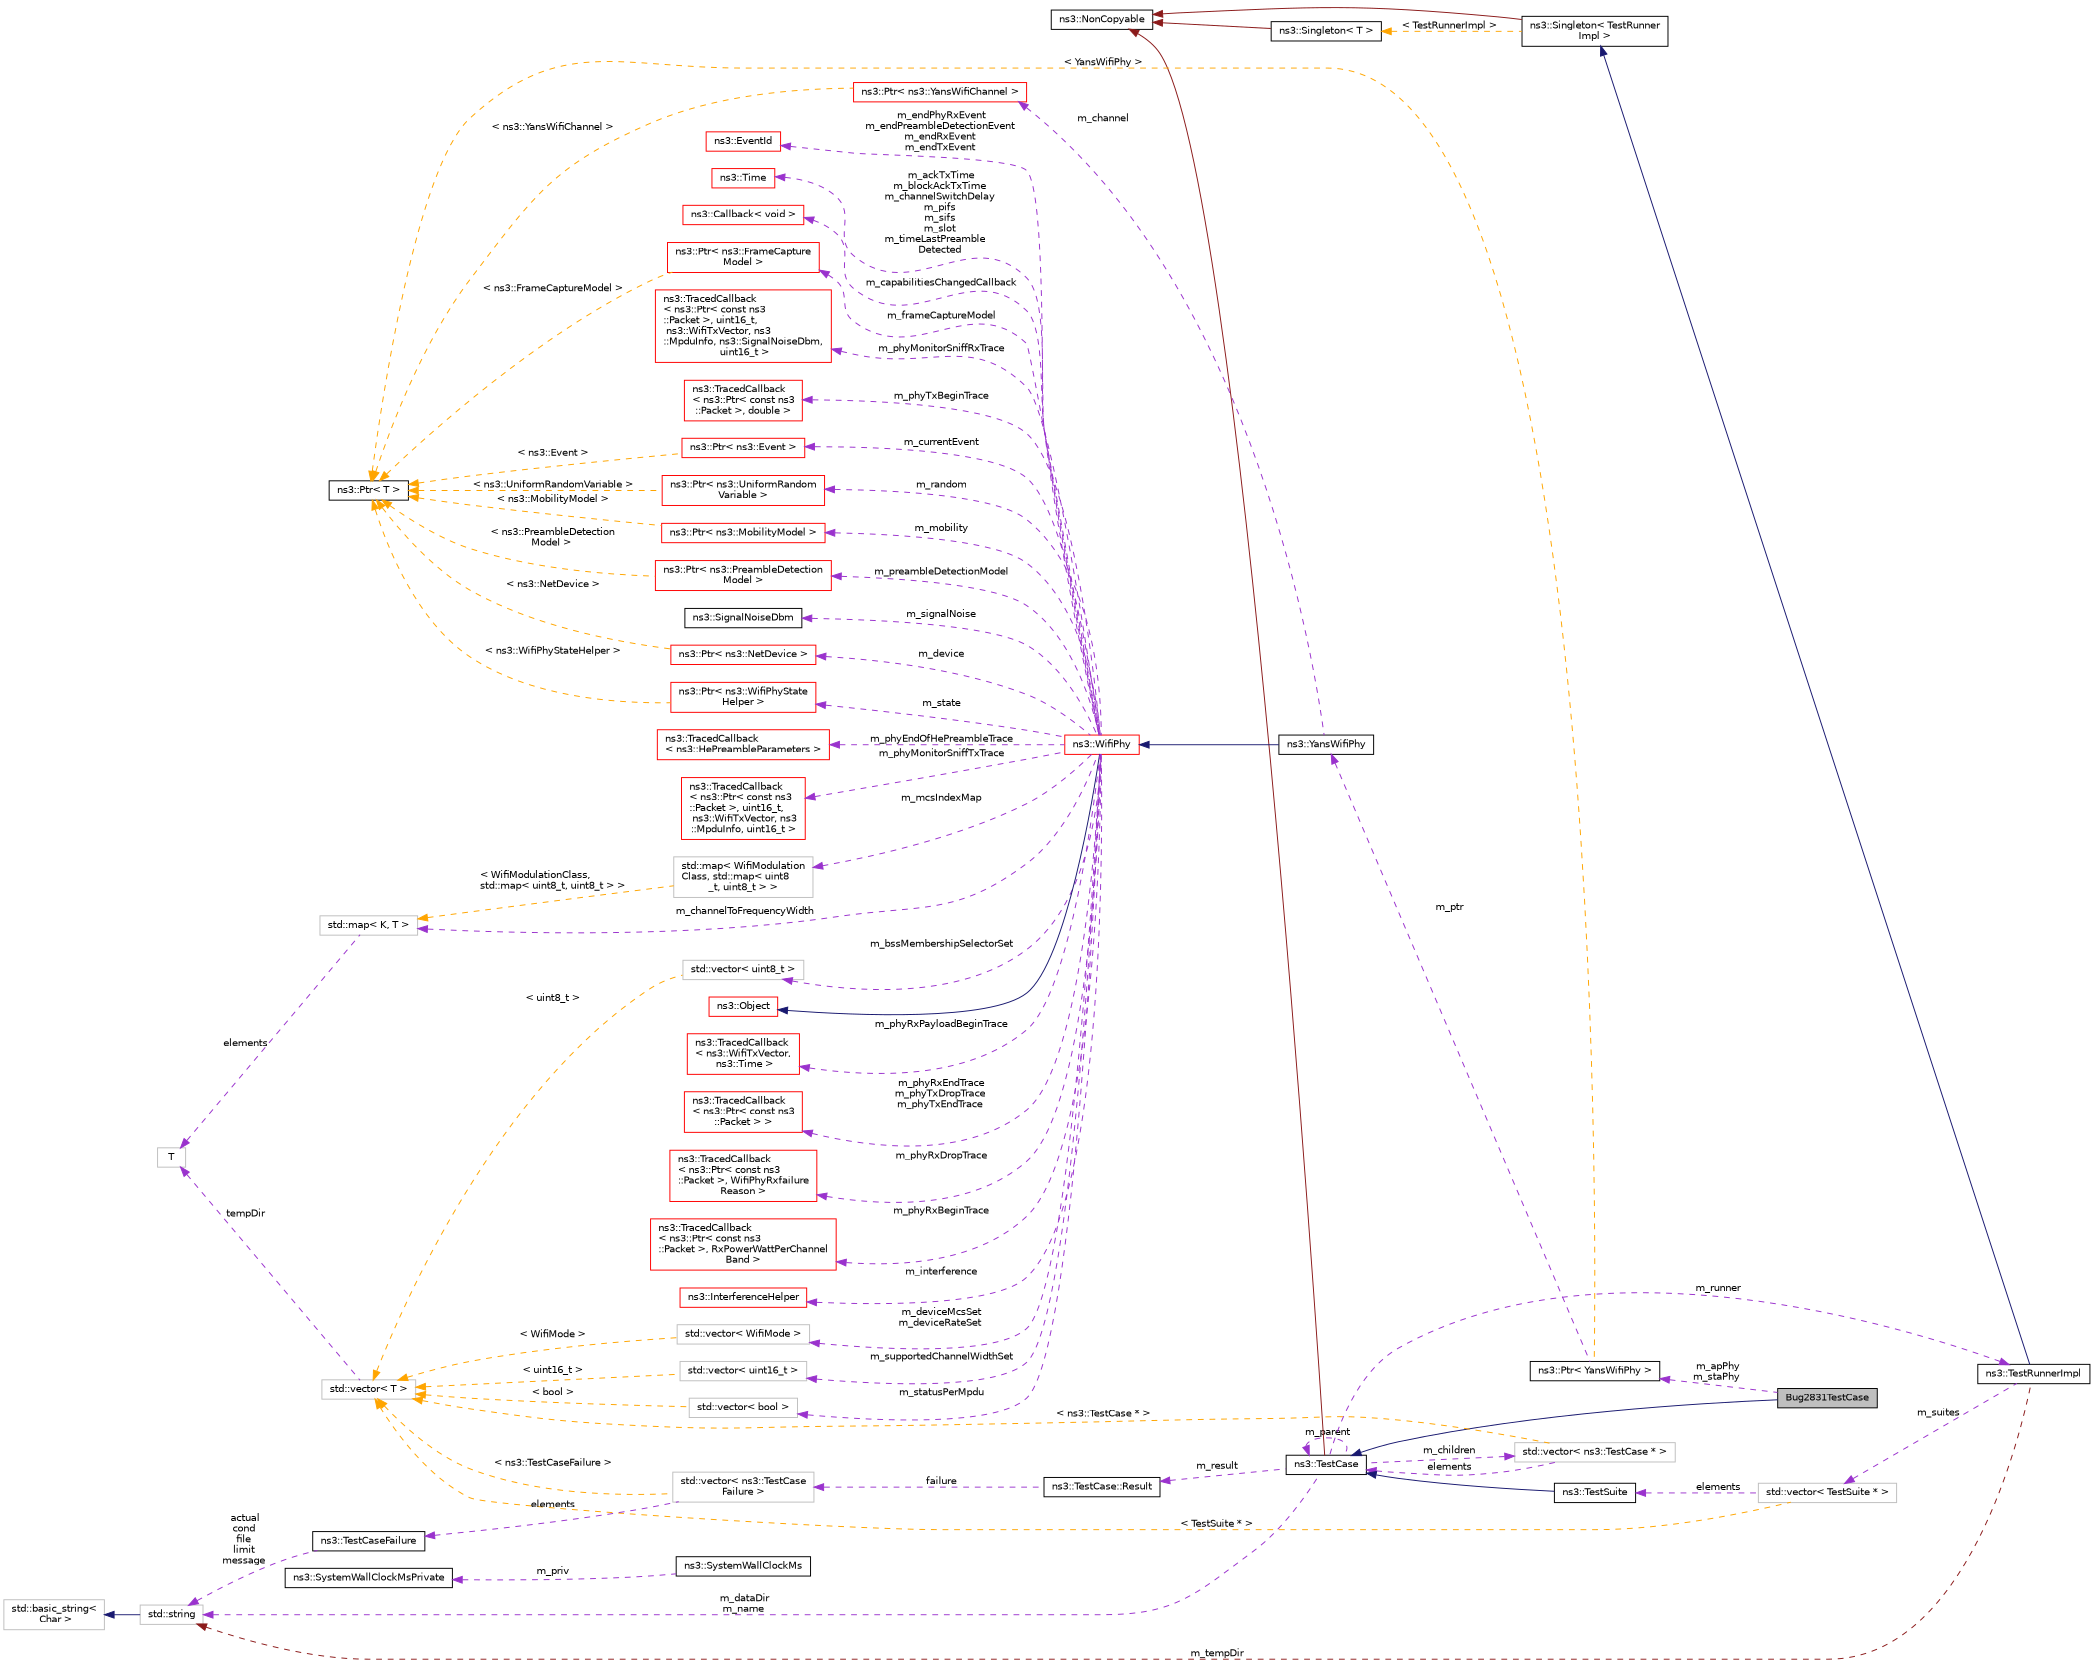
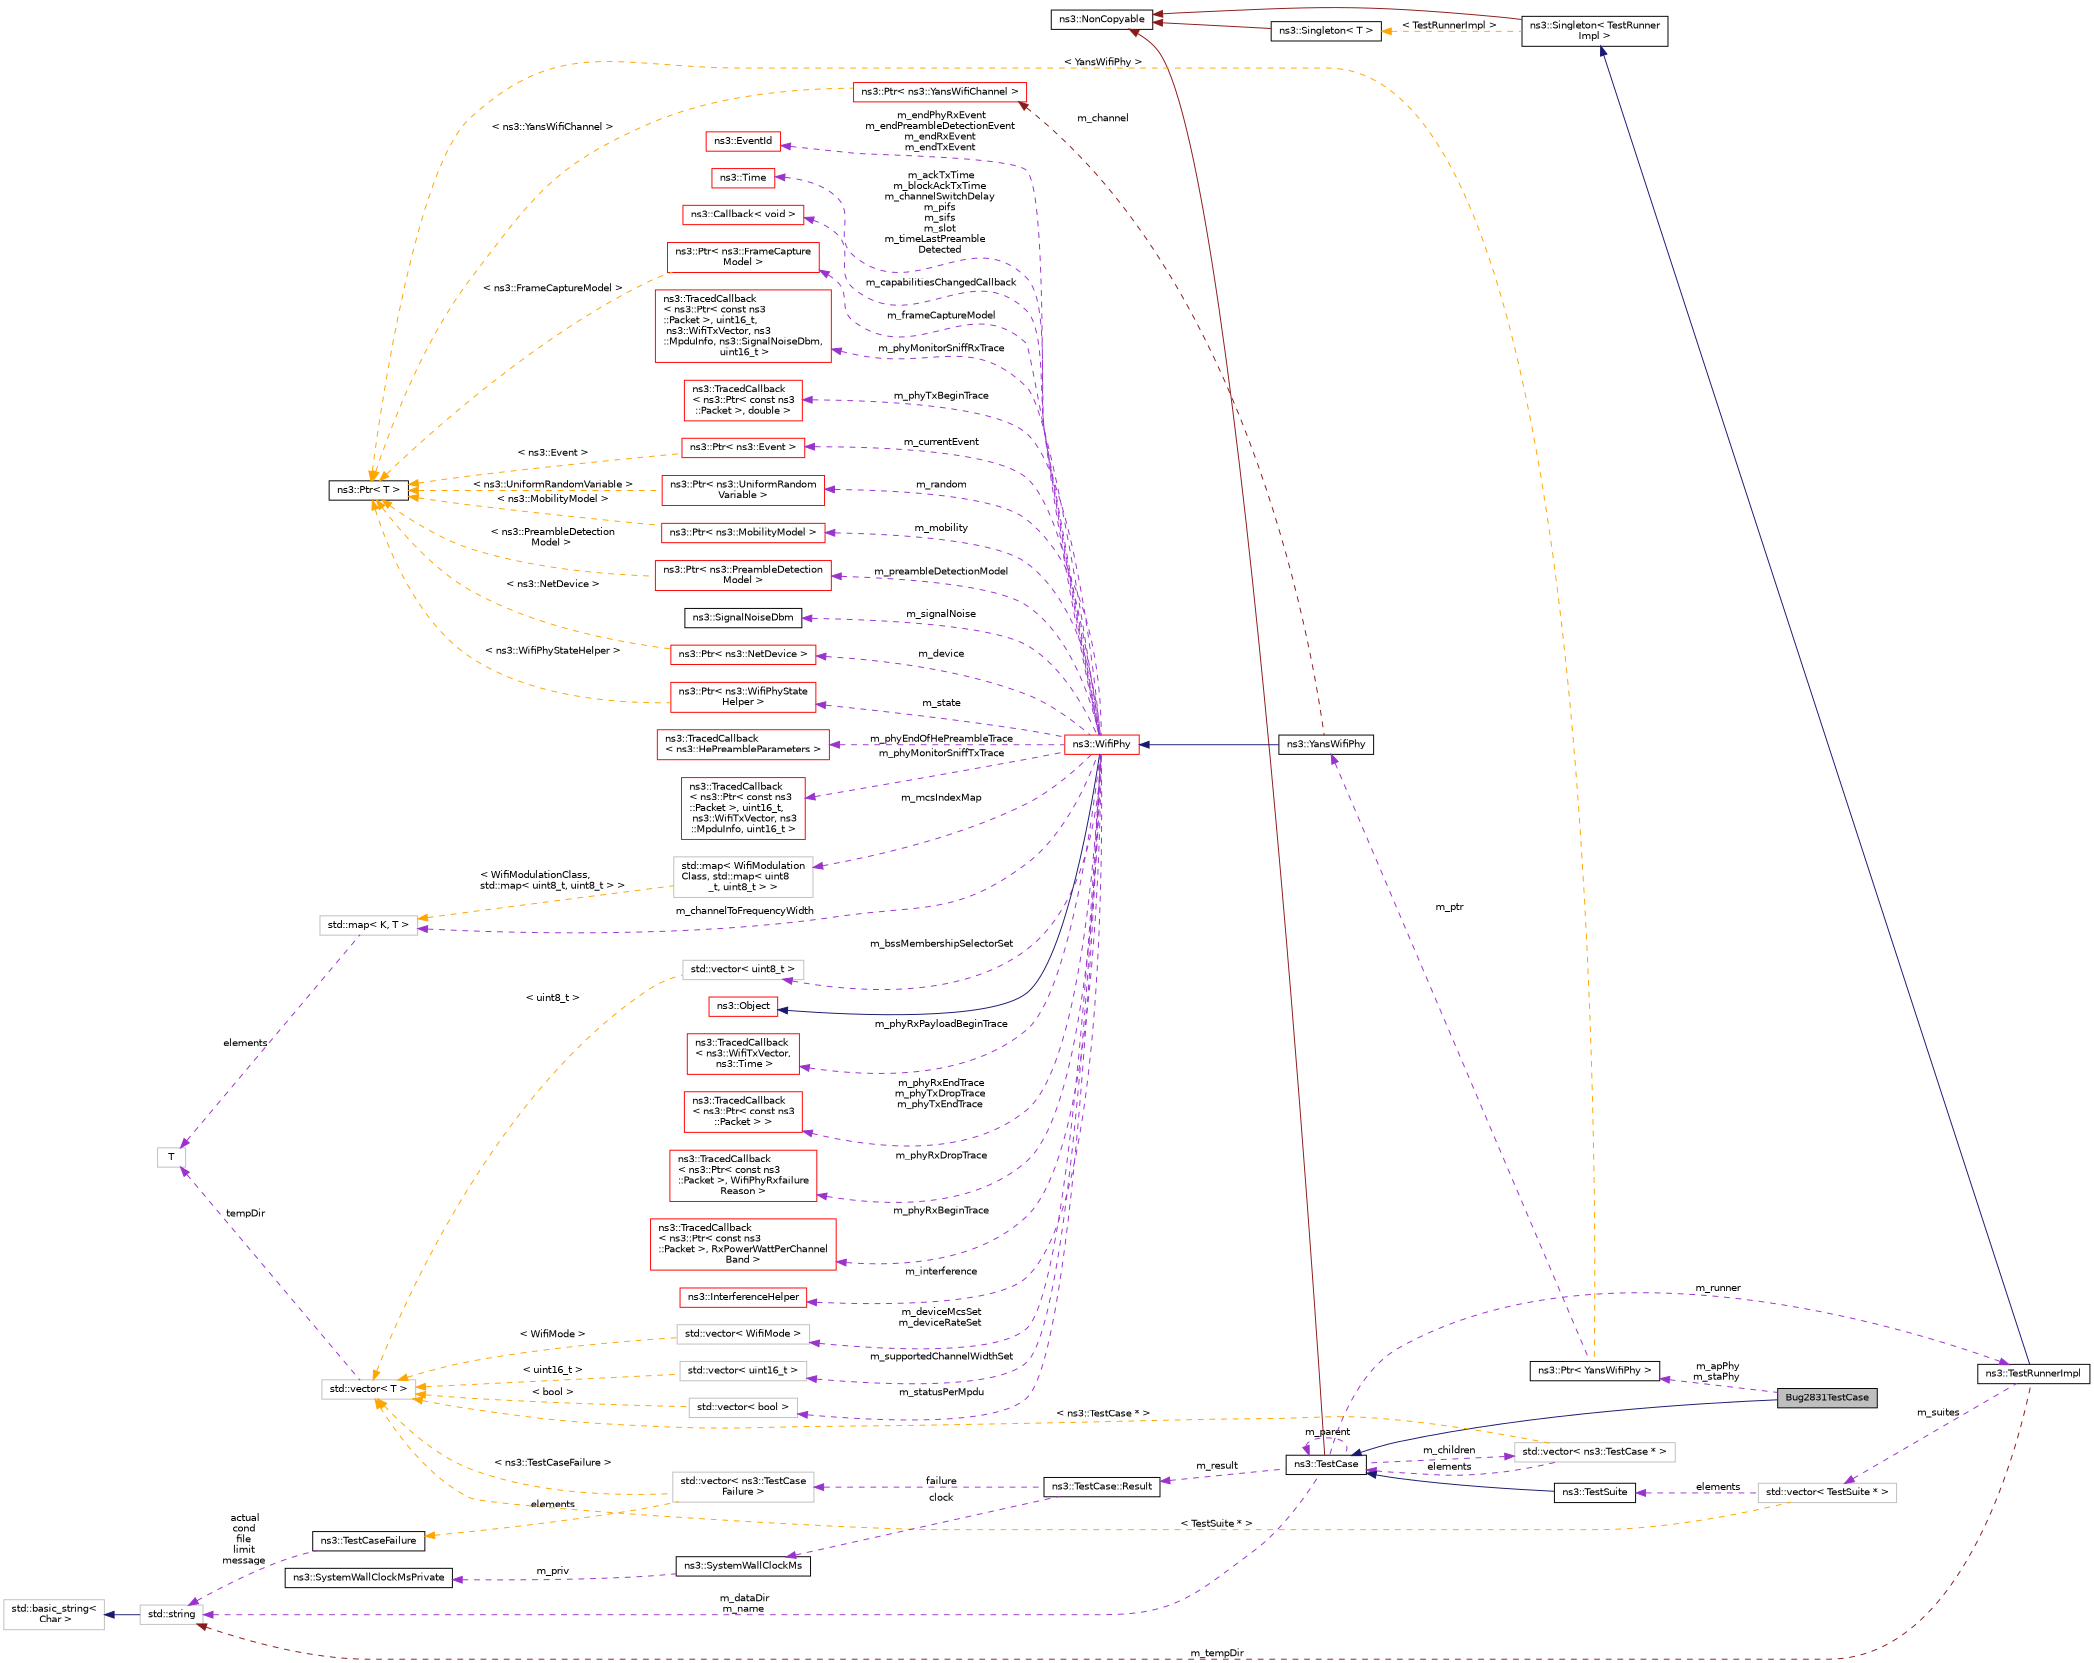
edge "ns3::YansWifiPhy" -> "ns3::Ptr< ns3::YansWifiChannel >": color darkorchid3 -> firebrick4
edge "std::vector< ns3::TestCase Failure >" -> "ns3::TestCaseFailure": color darkorchid3 -> orange
edge "ns3::TestCase::Result" -> "ns3::SystemWallClockMs": added, label "clock"
